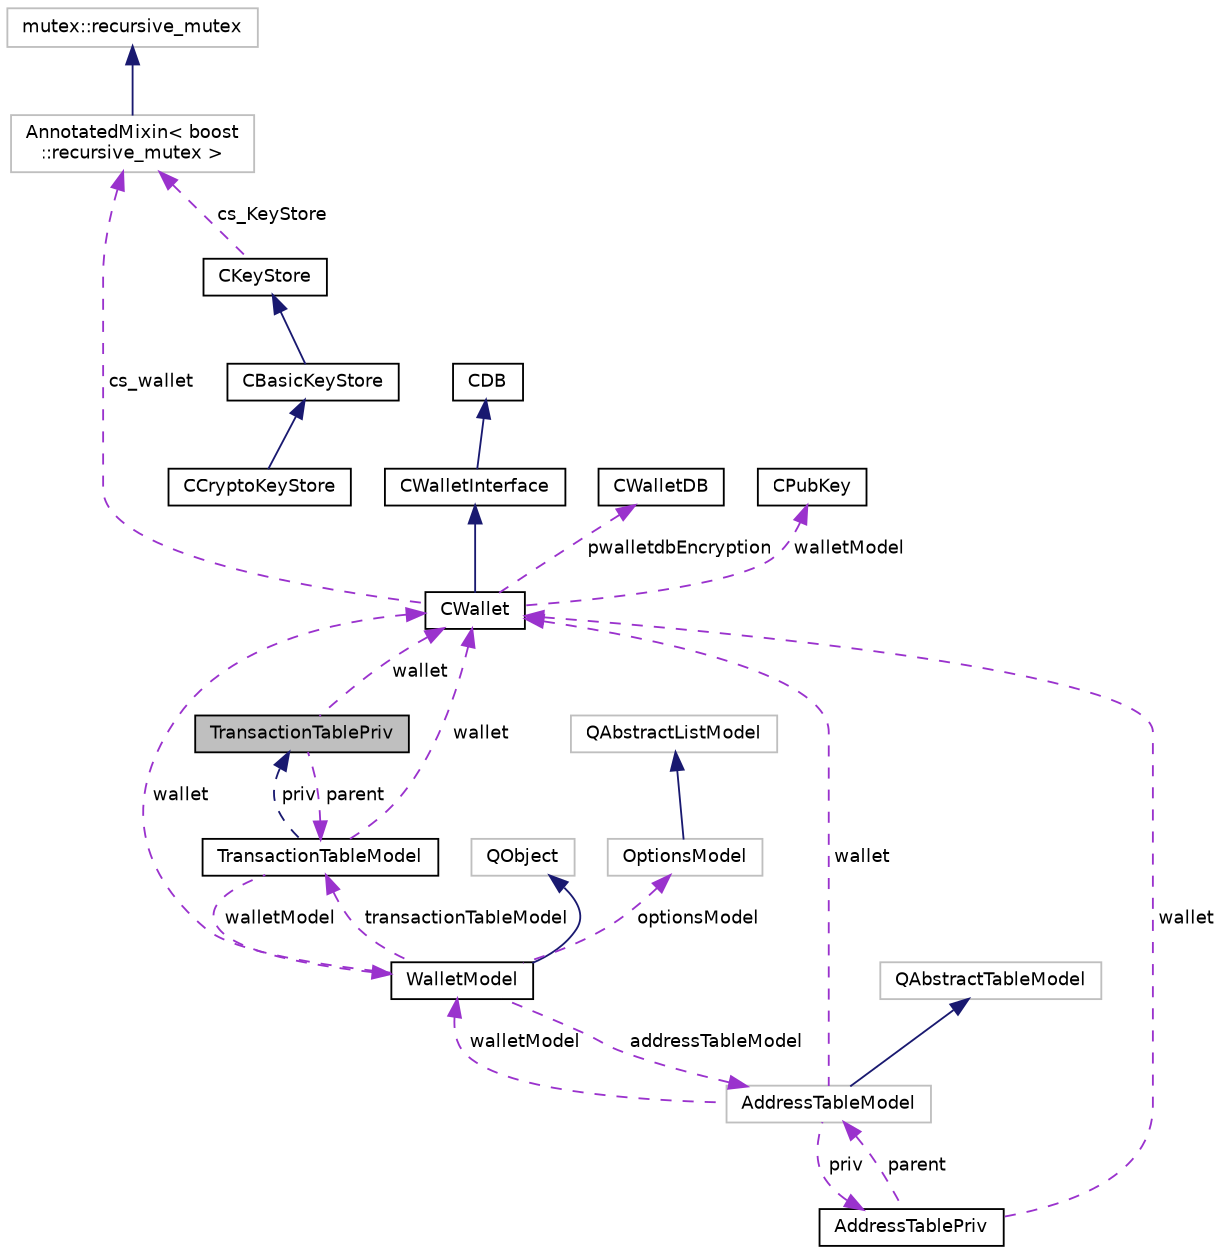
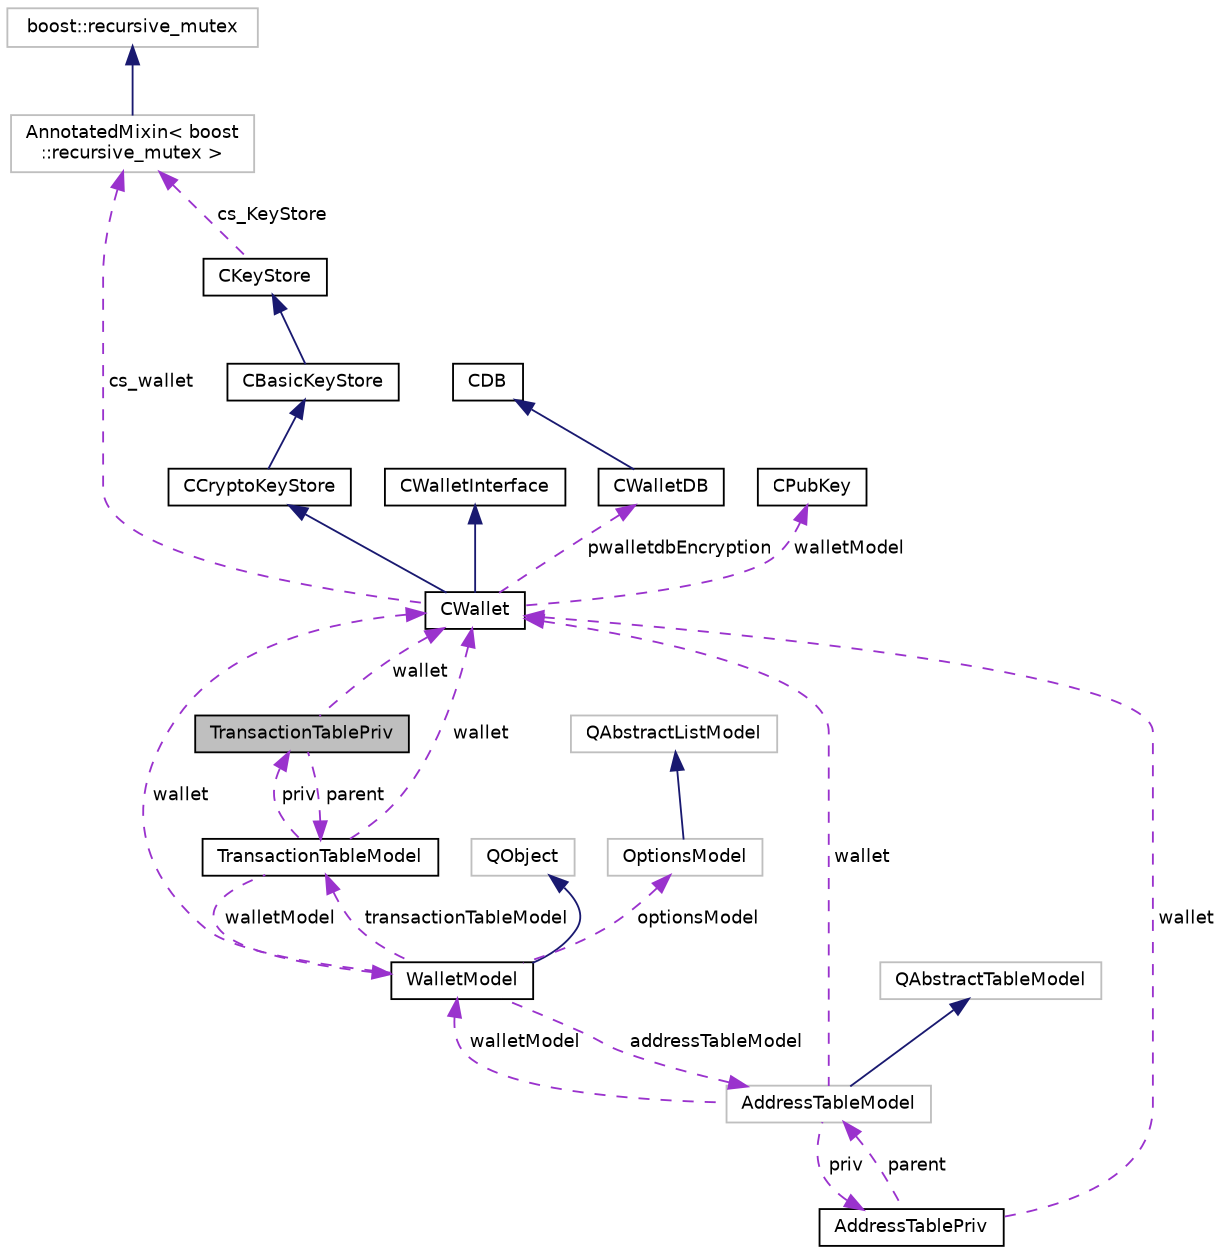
node "mutex::recursive_mutex": label "mutex::recursive_mutex" -> "boost::recursive_mutex"
edge "CWalletInterface" -> "CDB": now "CWalletDB" -> "CDB"
edge "CWallet" -> "CCryptoKeyStore": added
edge "TransactionTableModel" -> "TransactionTablePriv": color midnightblue -> darkorchid3
